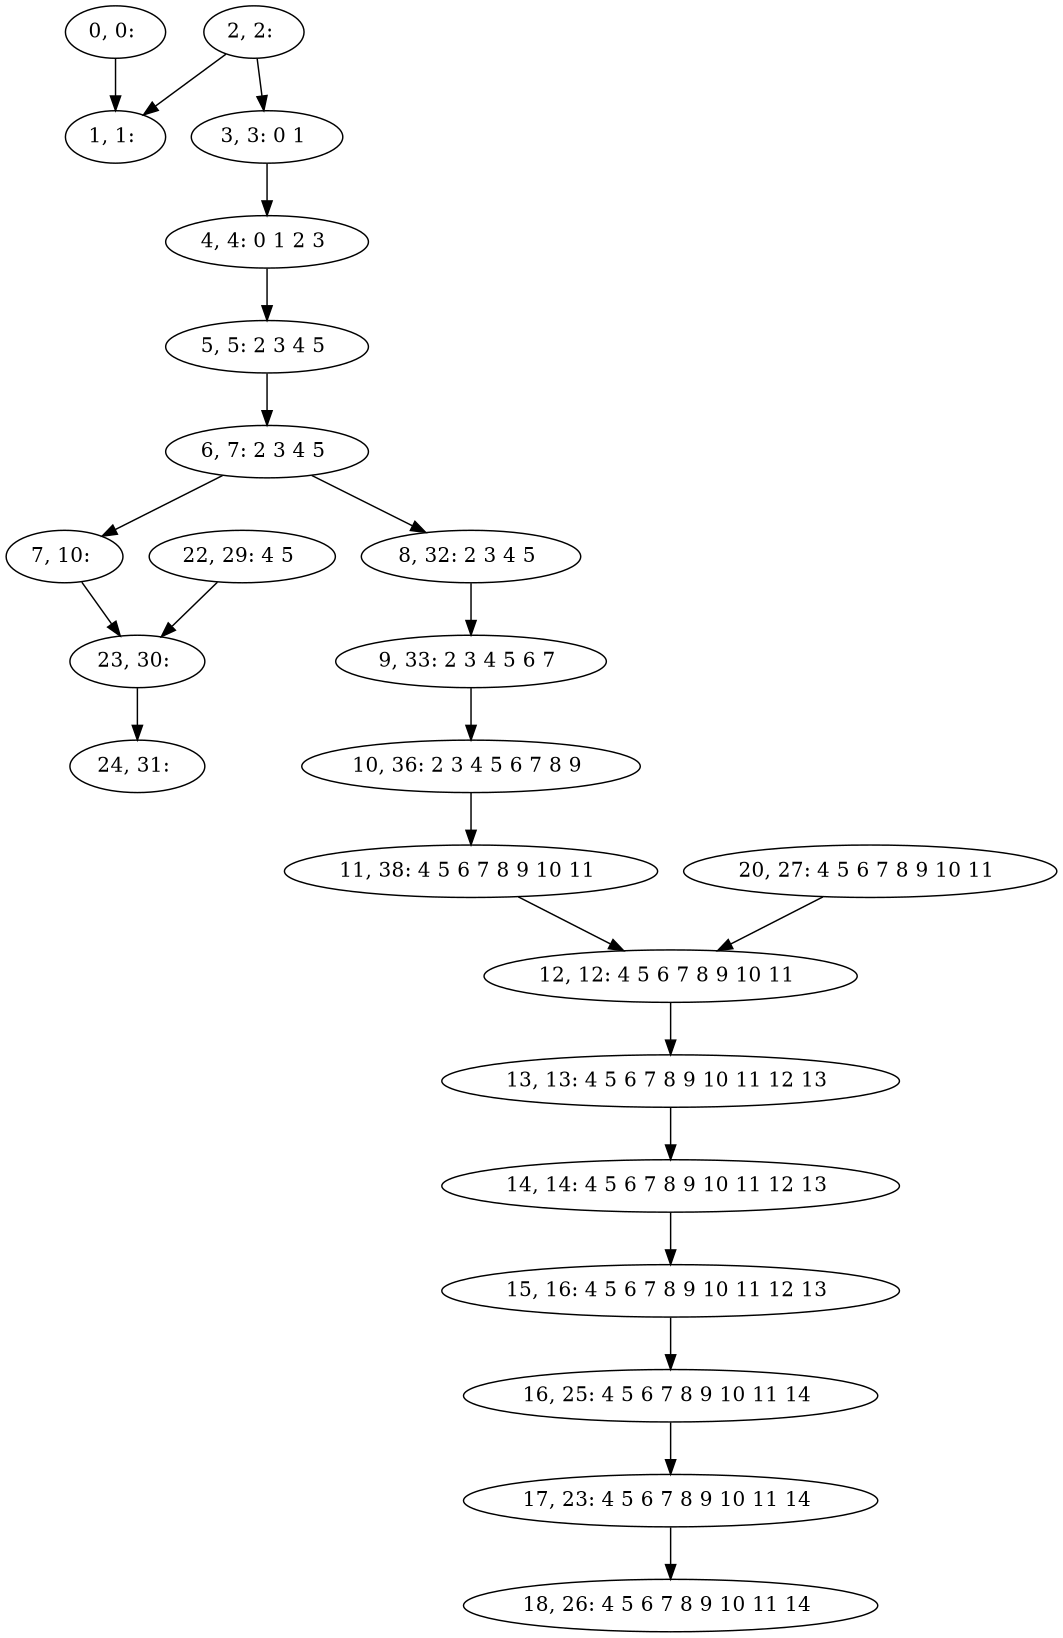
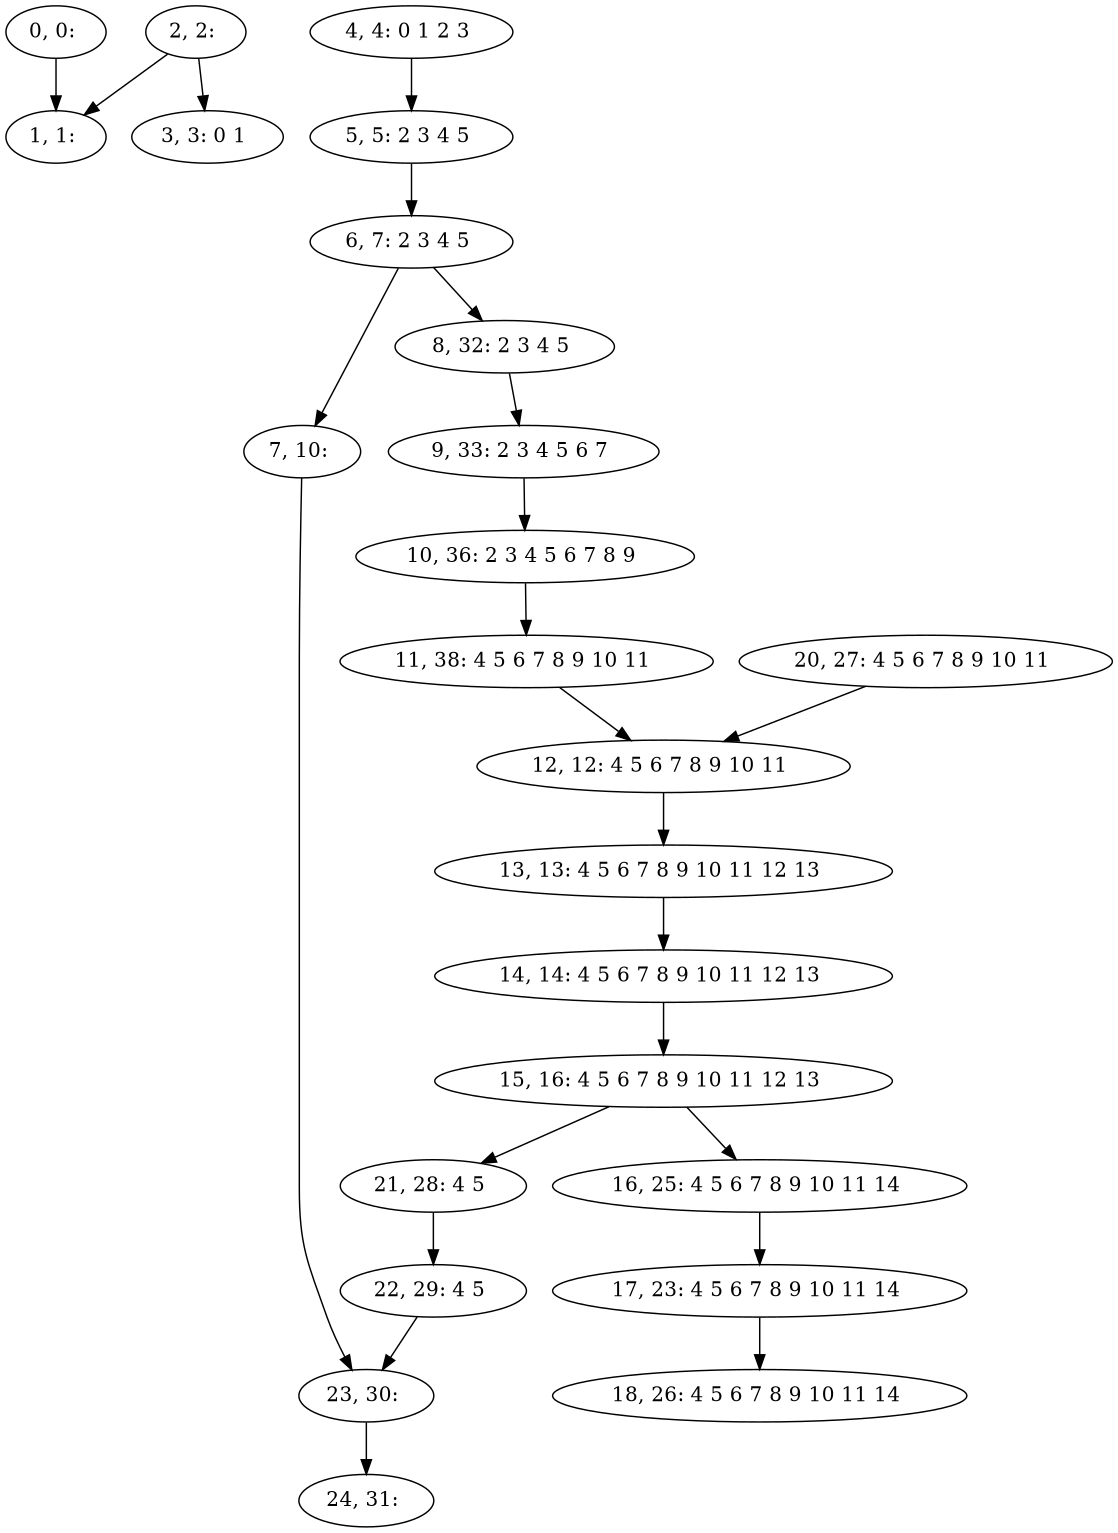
edge "3, 3: 0 1" -> "4, 4: 0 1 2 3": removed
node "21, 28: 4 5": added
